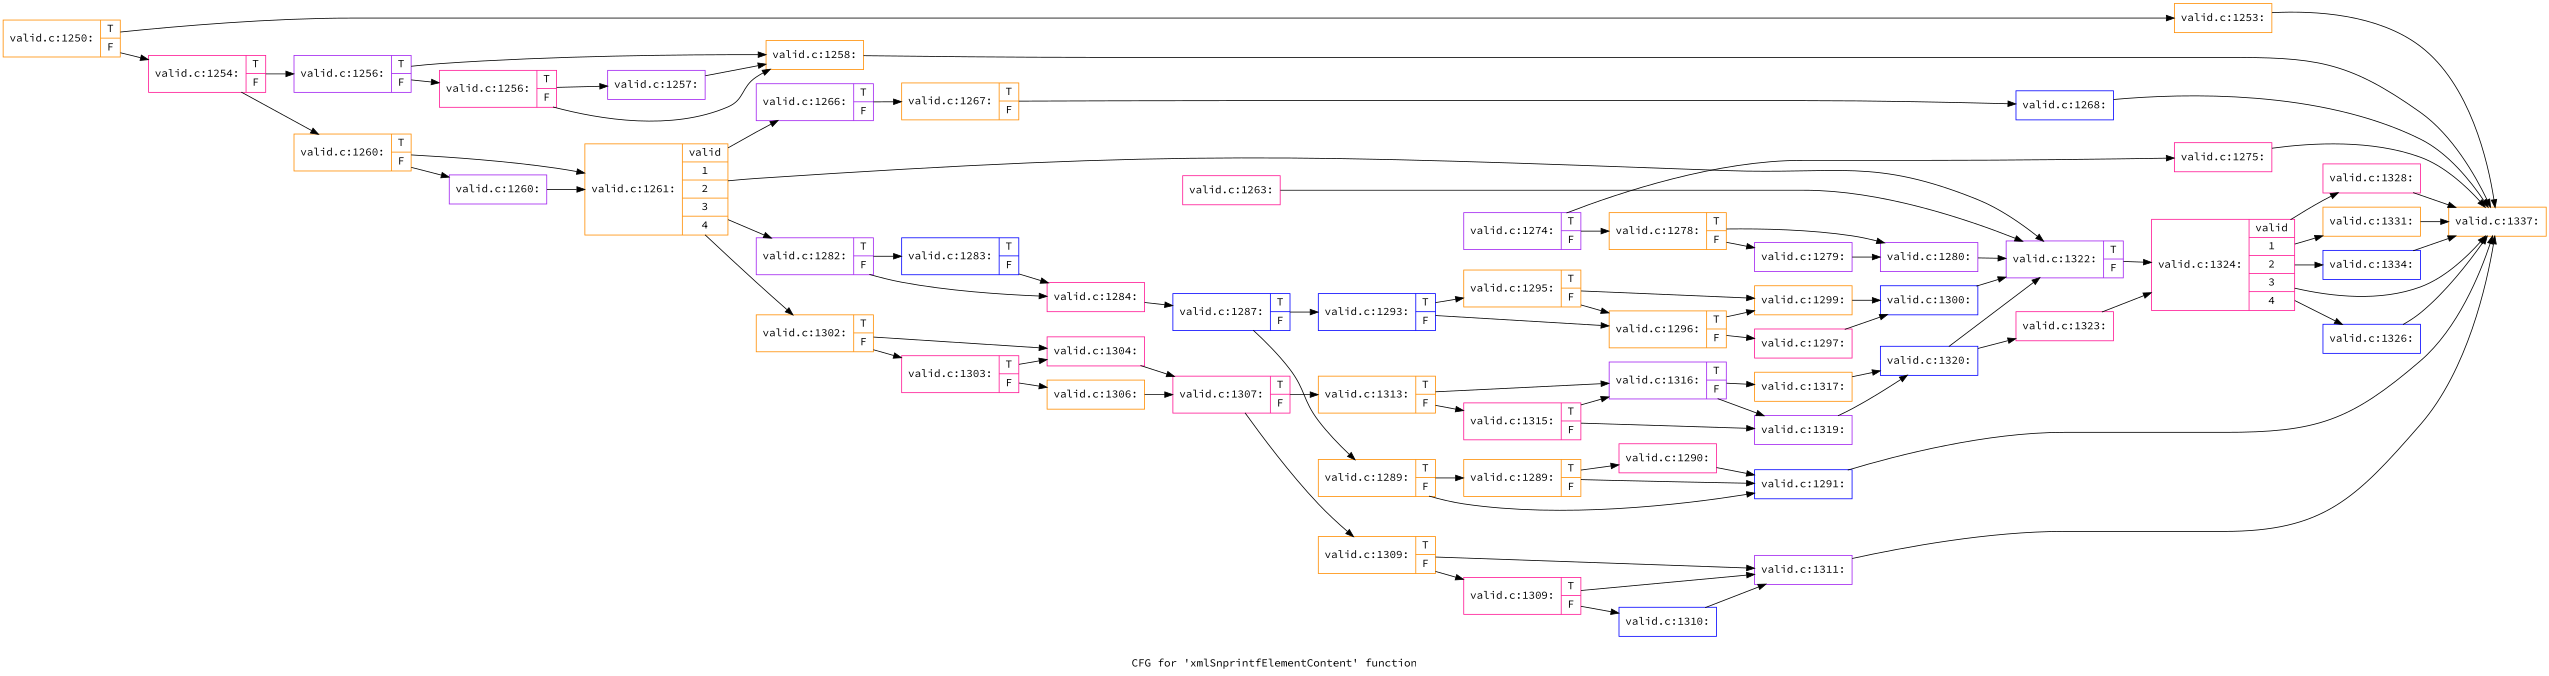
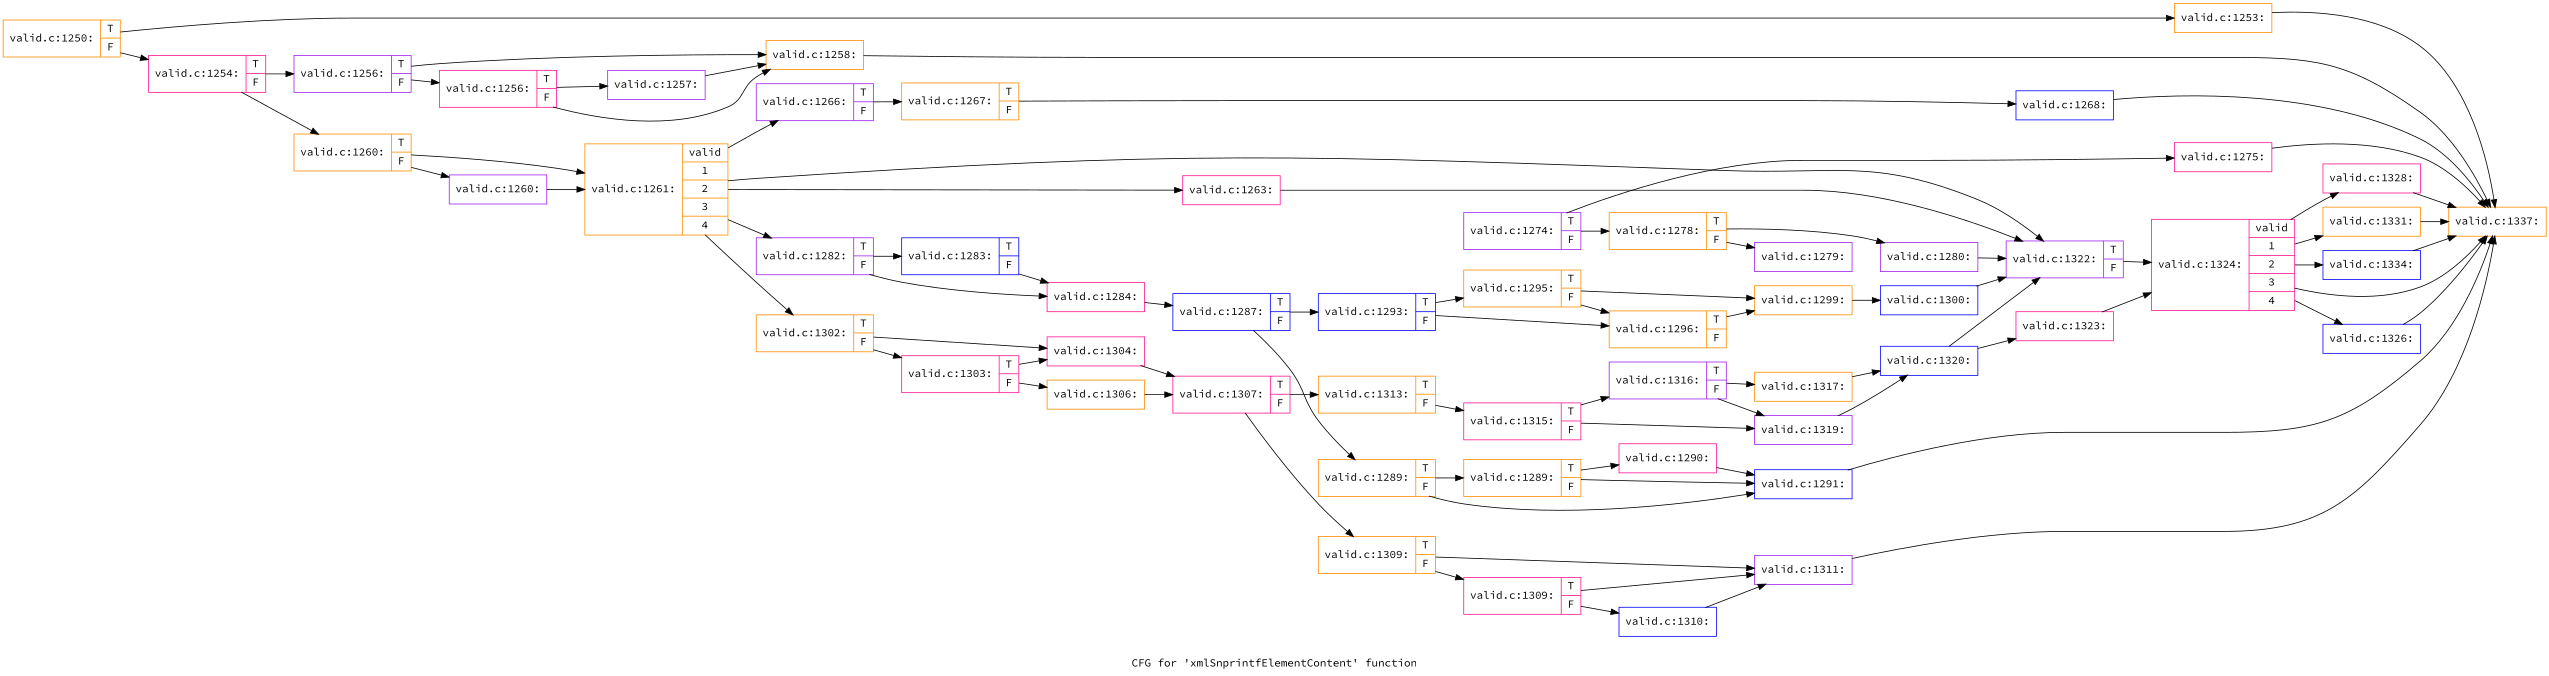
edge "valid.c:1261:" -> "valid.c:1263:": added
edge "valid.c:1279:" -> "valid.c:1280:": removed
node "valid.c:1297:": removed
edge "valid.c:1313:" -> "valid.c:1316:": removed
